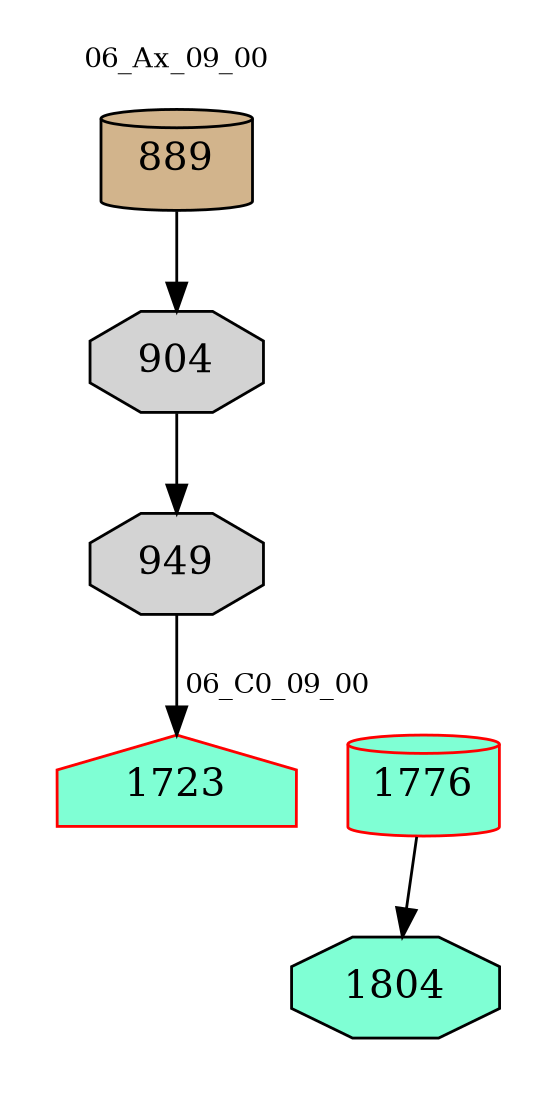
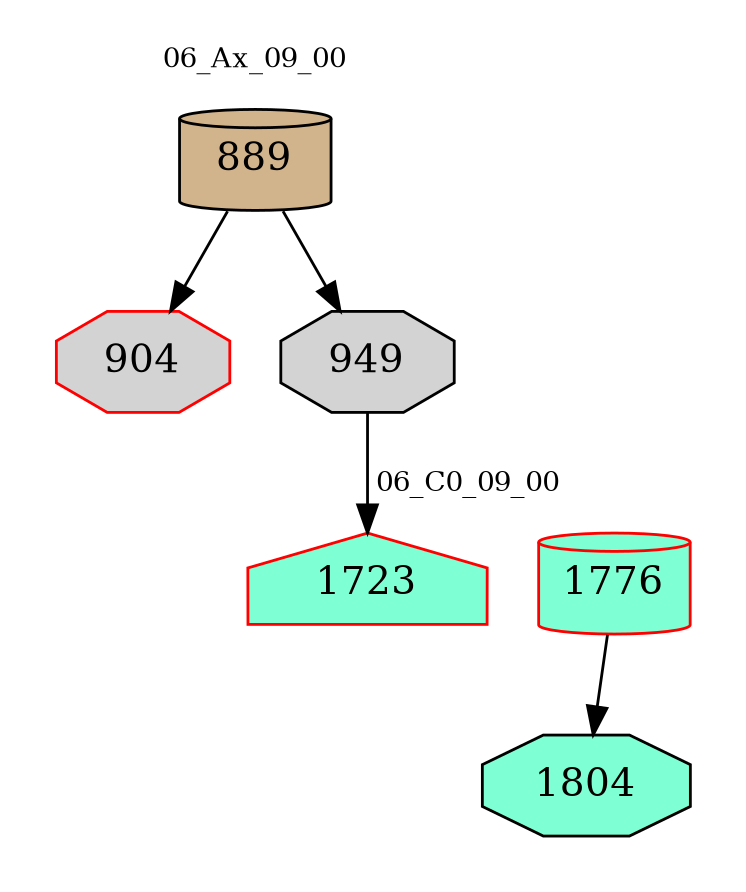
node "904": color black -> red
edge "904" -> "949": now "889" -> "949"
